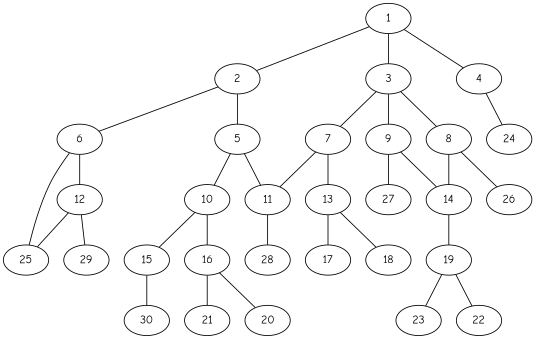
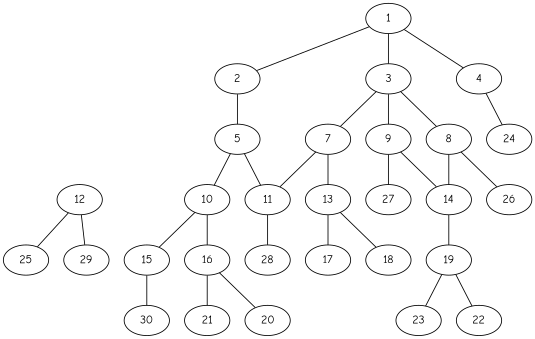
node "6": removed
